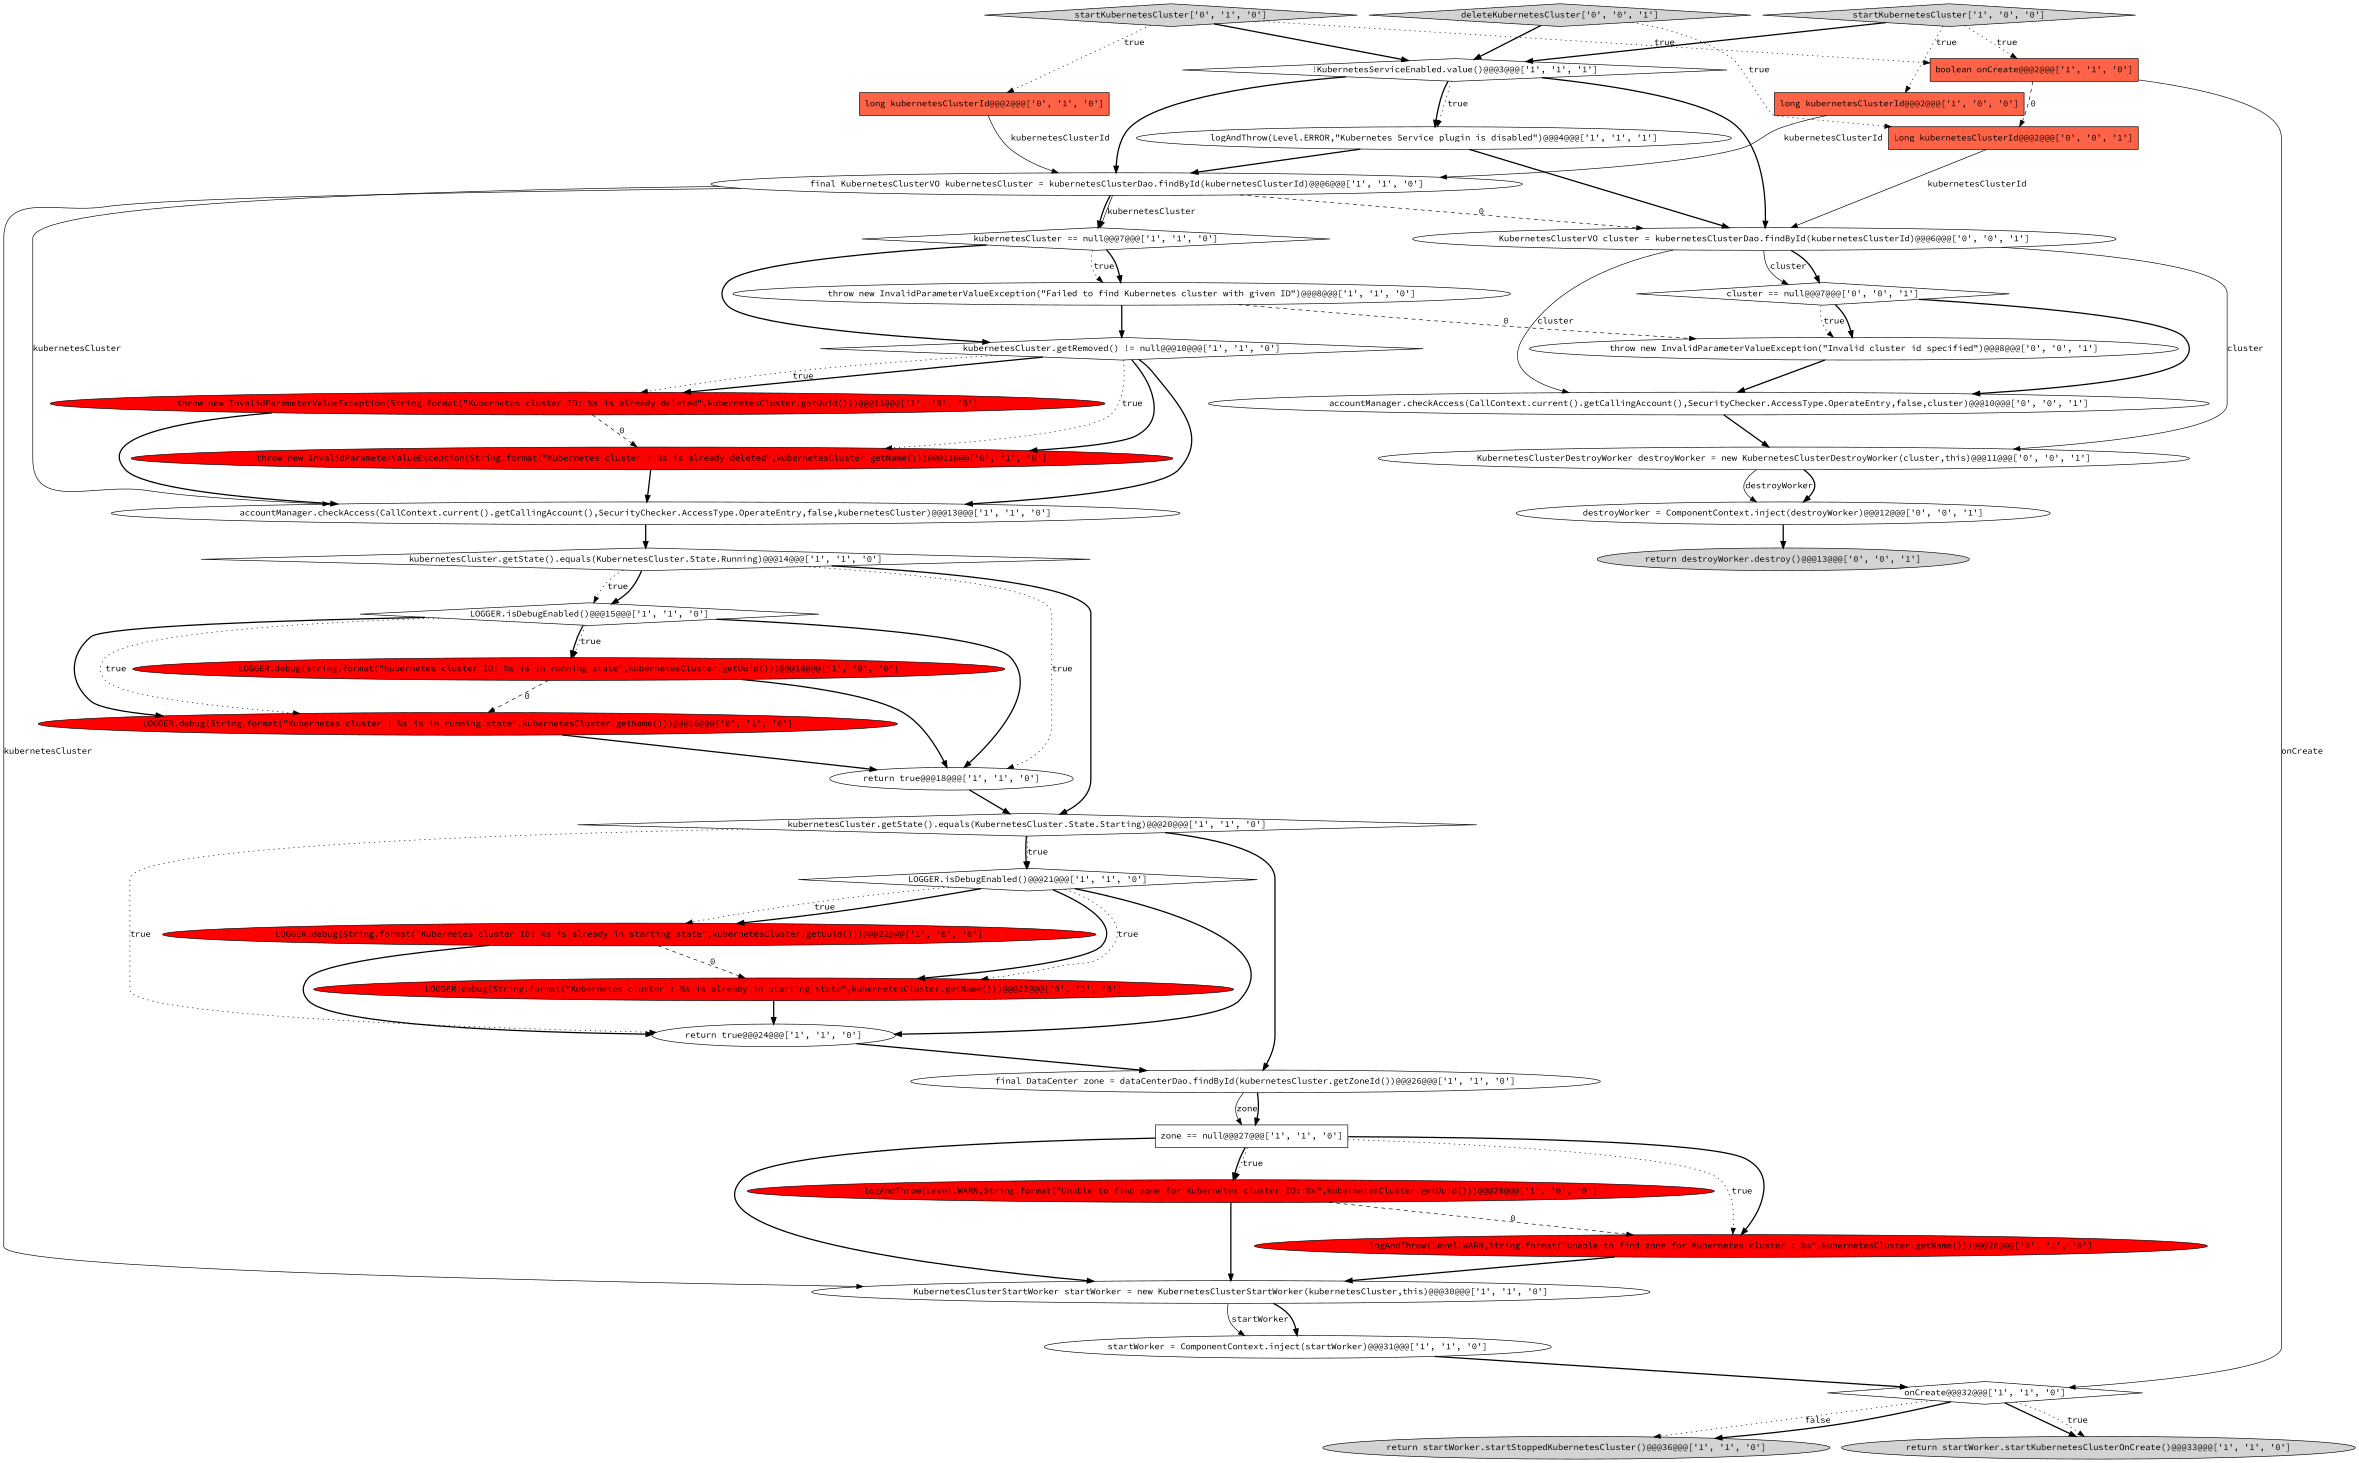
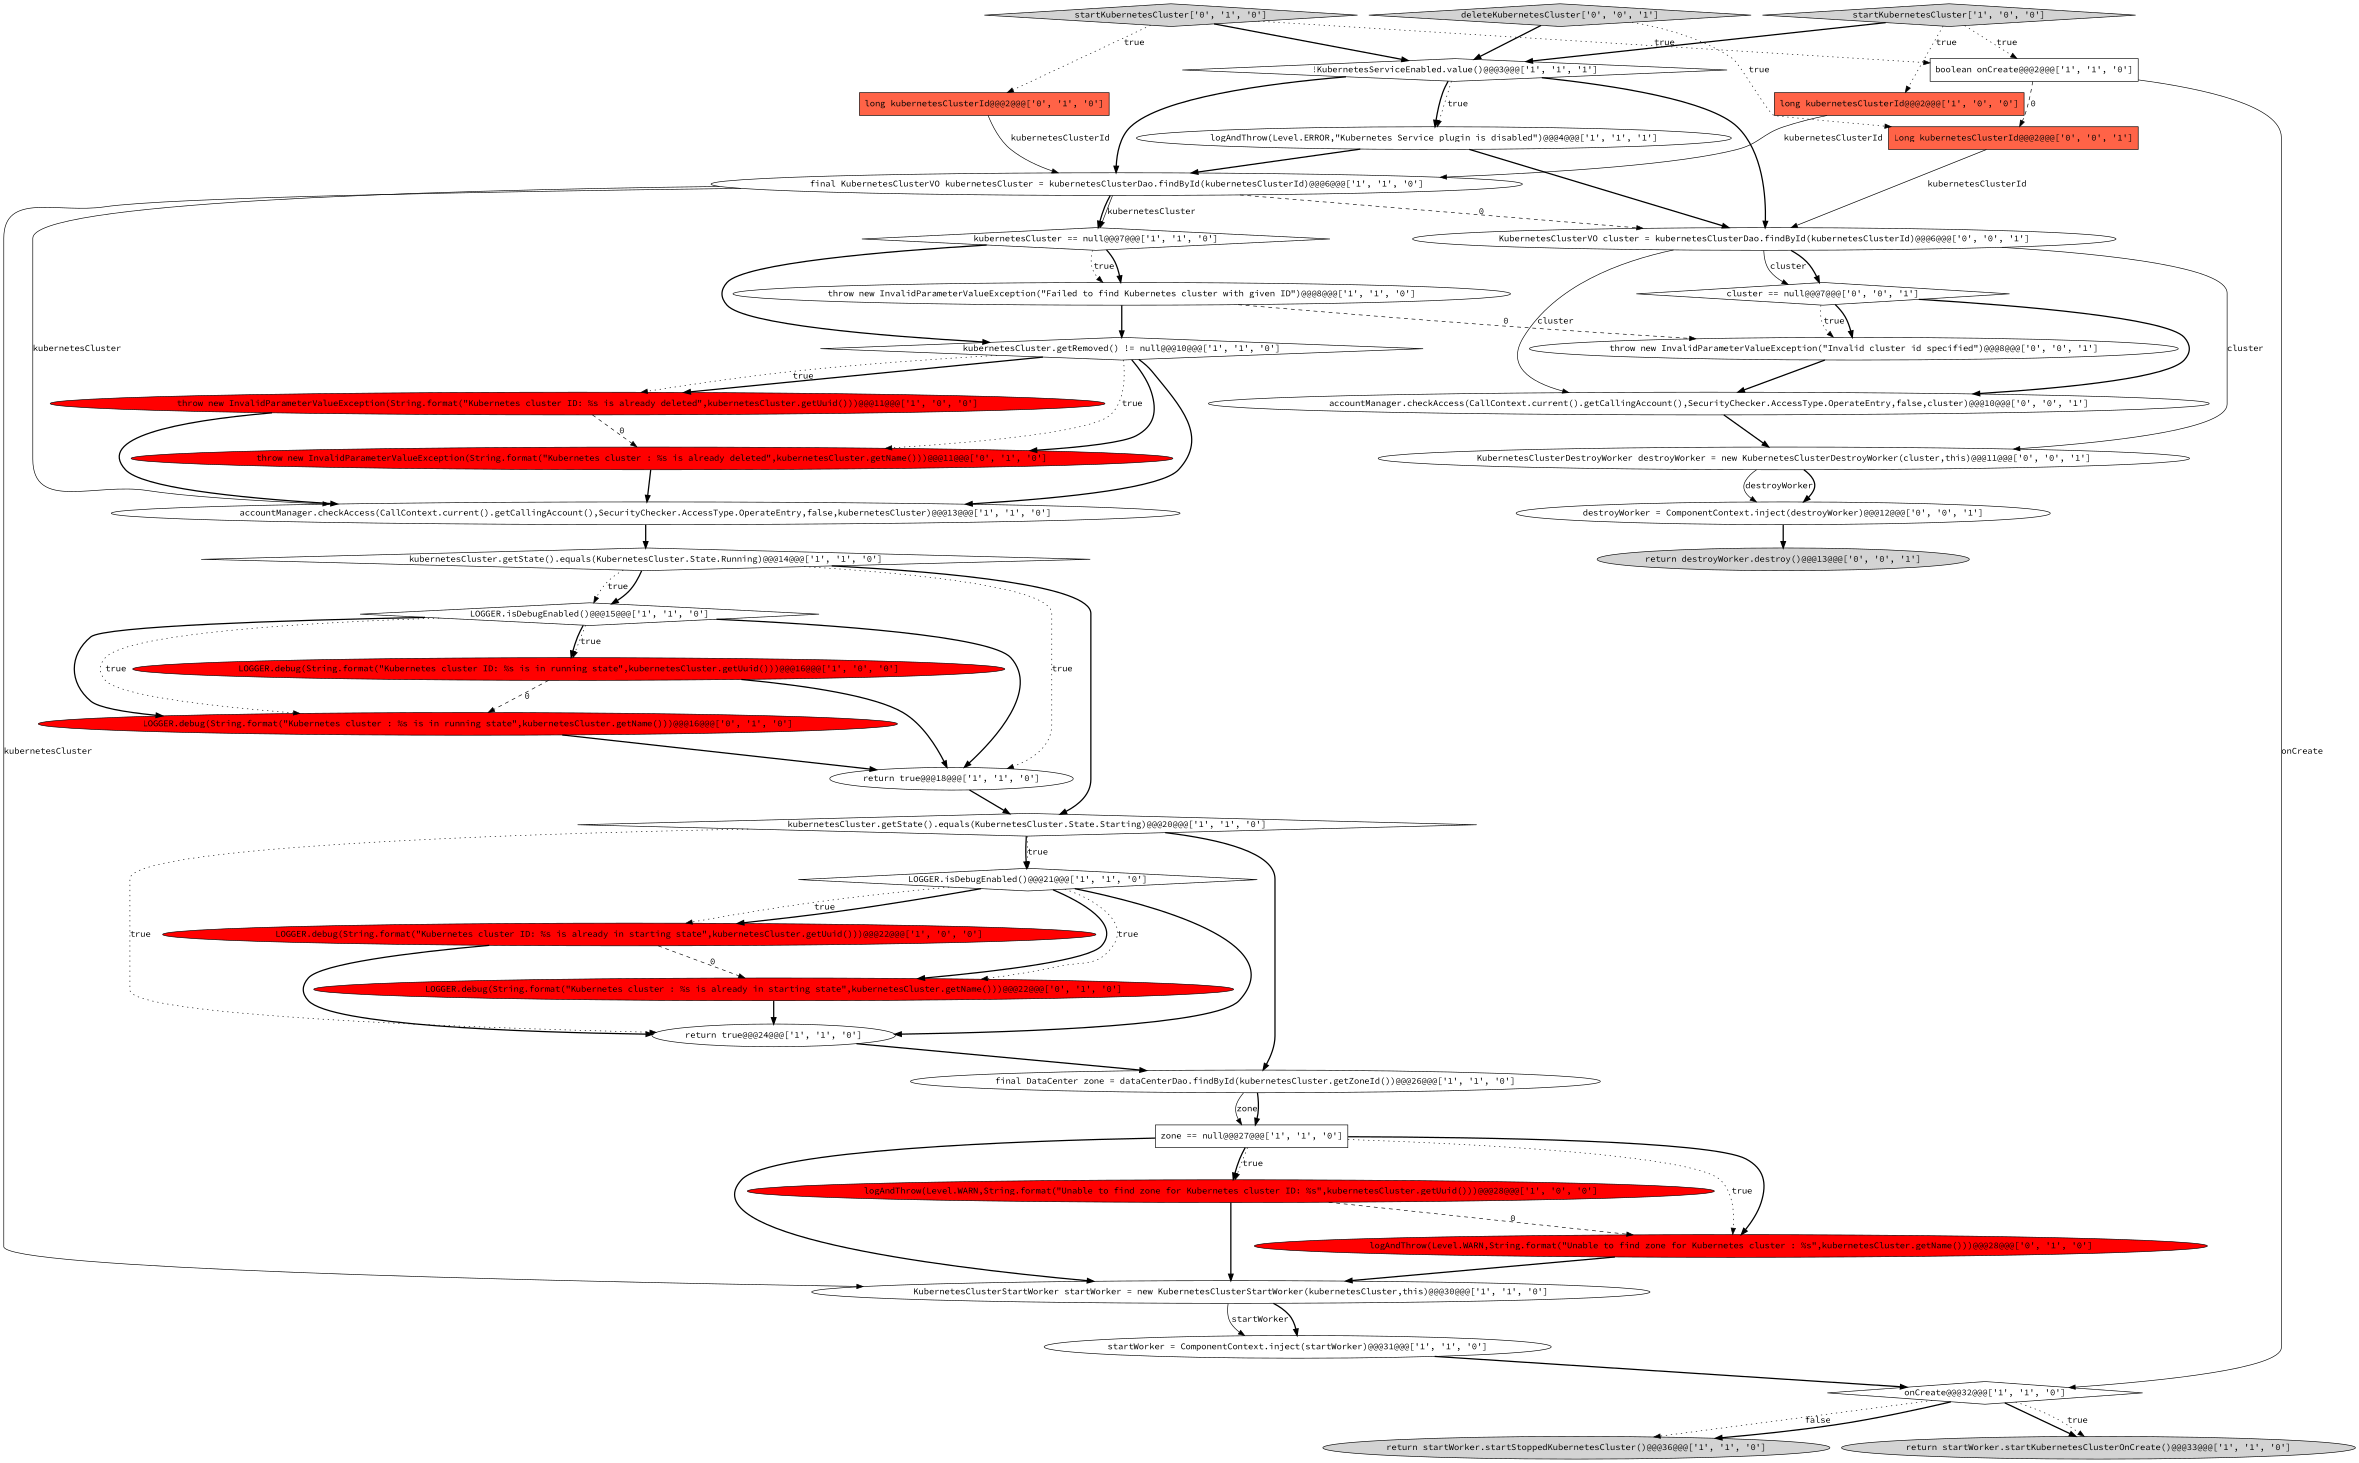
node "boolean onCreate@@@2@@@['1', '1', '0']": fillcolor tomato -> white
